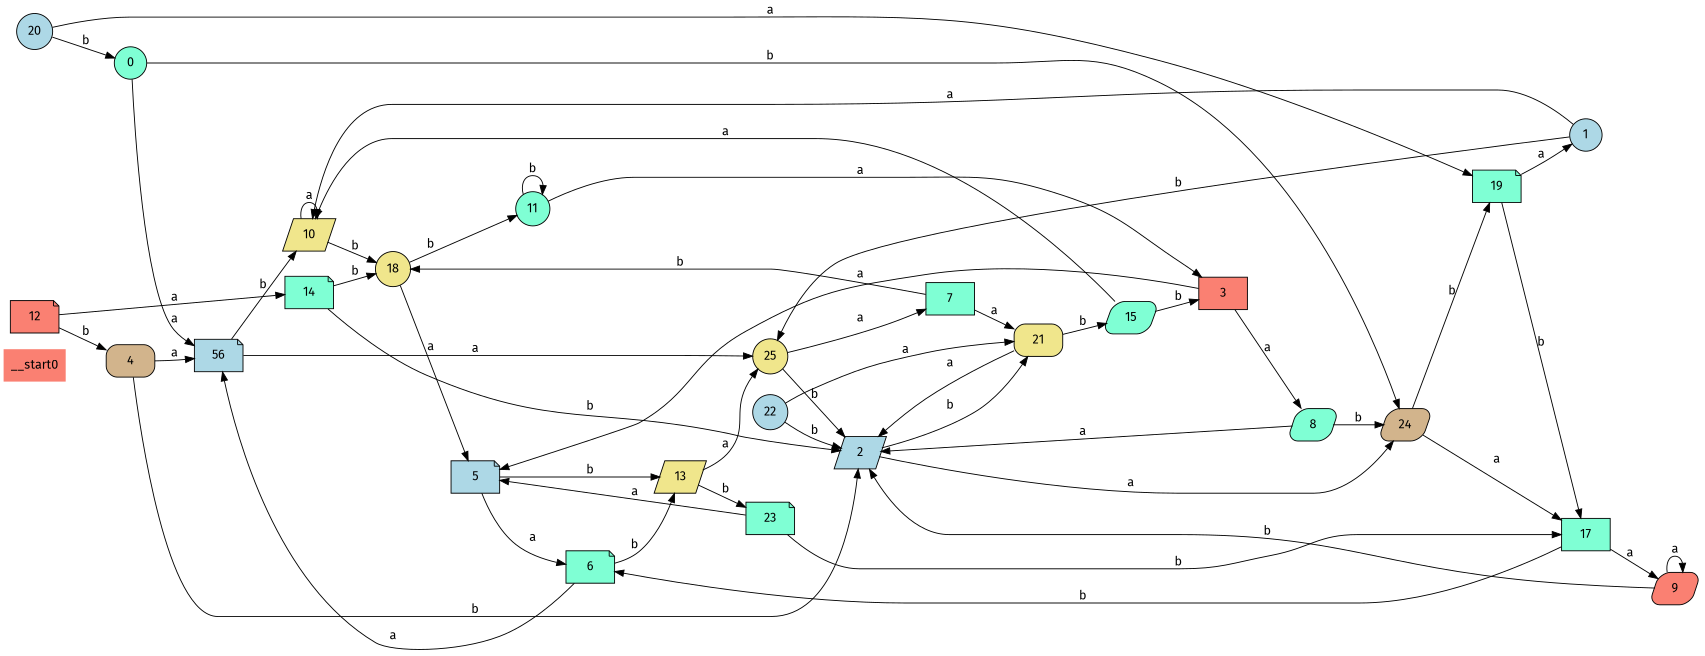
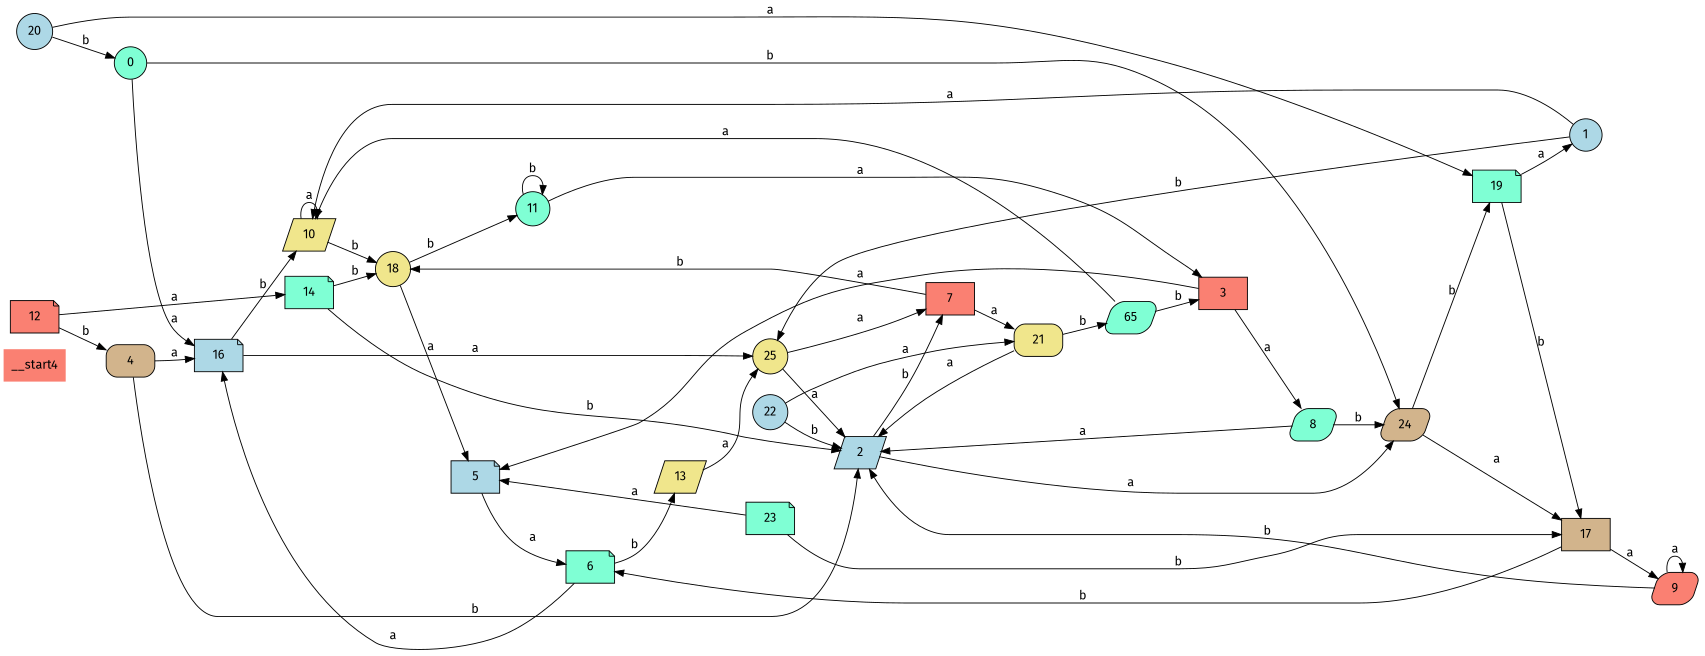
node "7": fillcolor aquamarine -> salmon
node "15": label "15" -> "65"
node "56": label "56" -> "16"
node "__start0": label "__start0" -> "__start4"
edge "25" -> "2": label "b" -> "a"
edge "2" -> "21": now "2" -> "7"
edge "5" -> "13": removed, label "b"
edge "13" -> "23": removed, label "b"
node "17": fillcolor aquamarine -> tan
